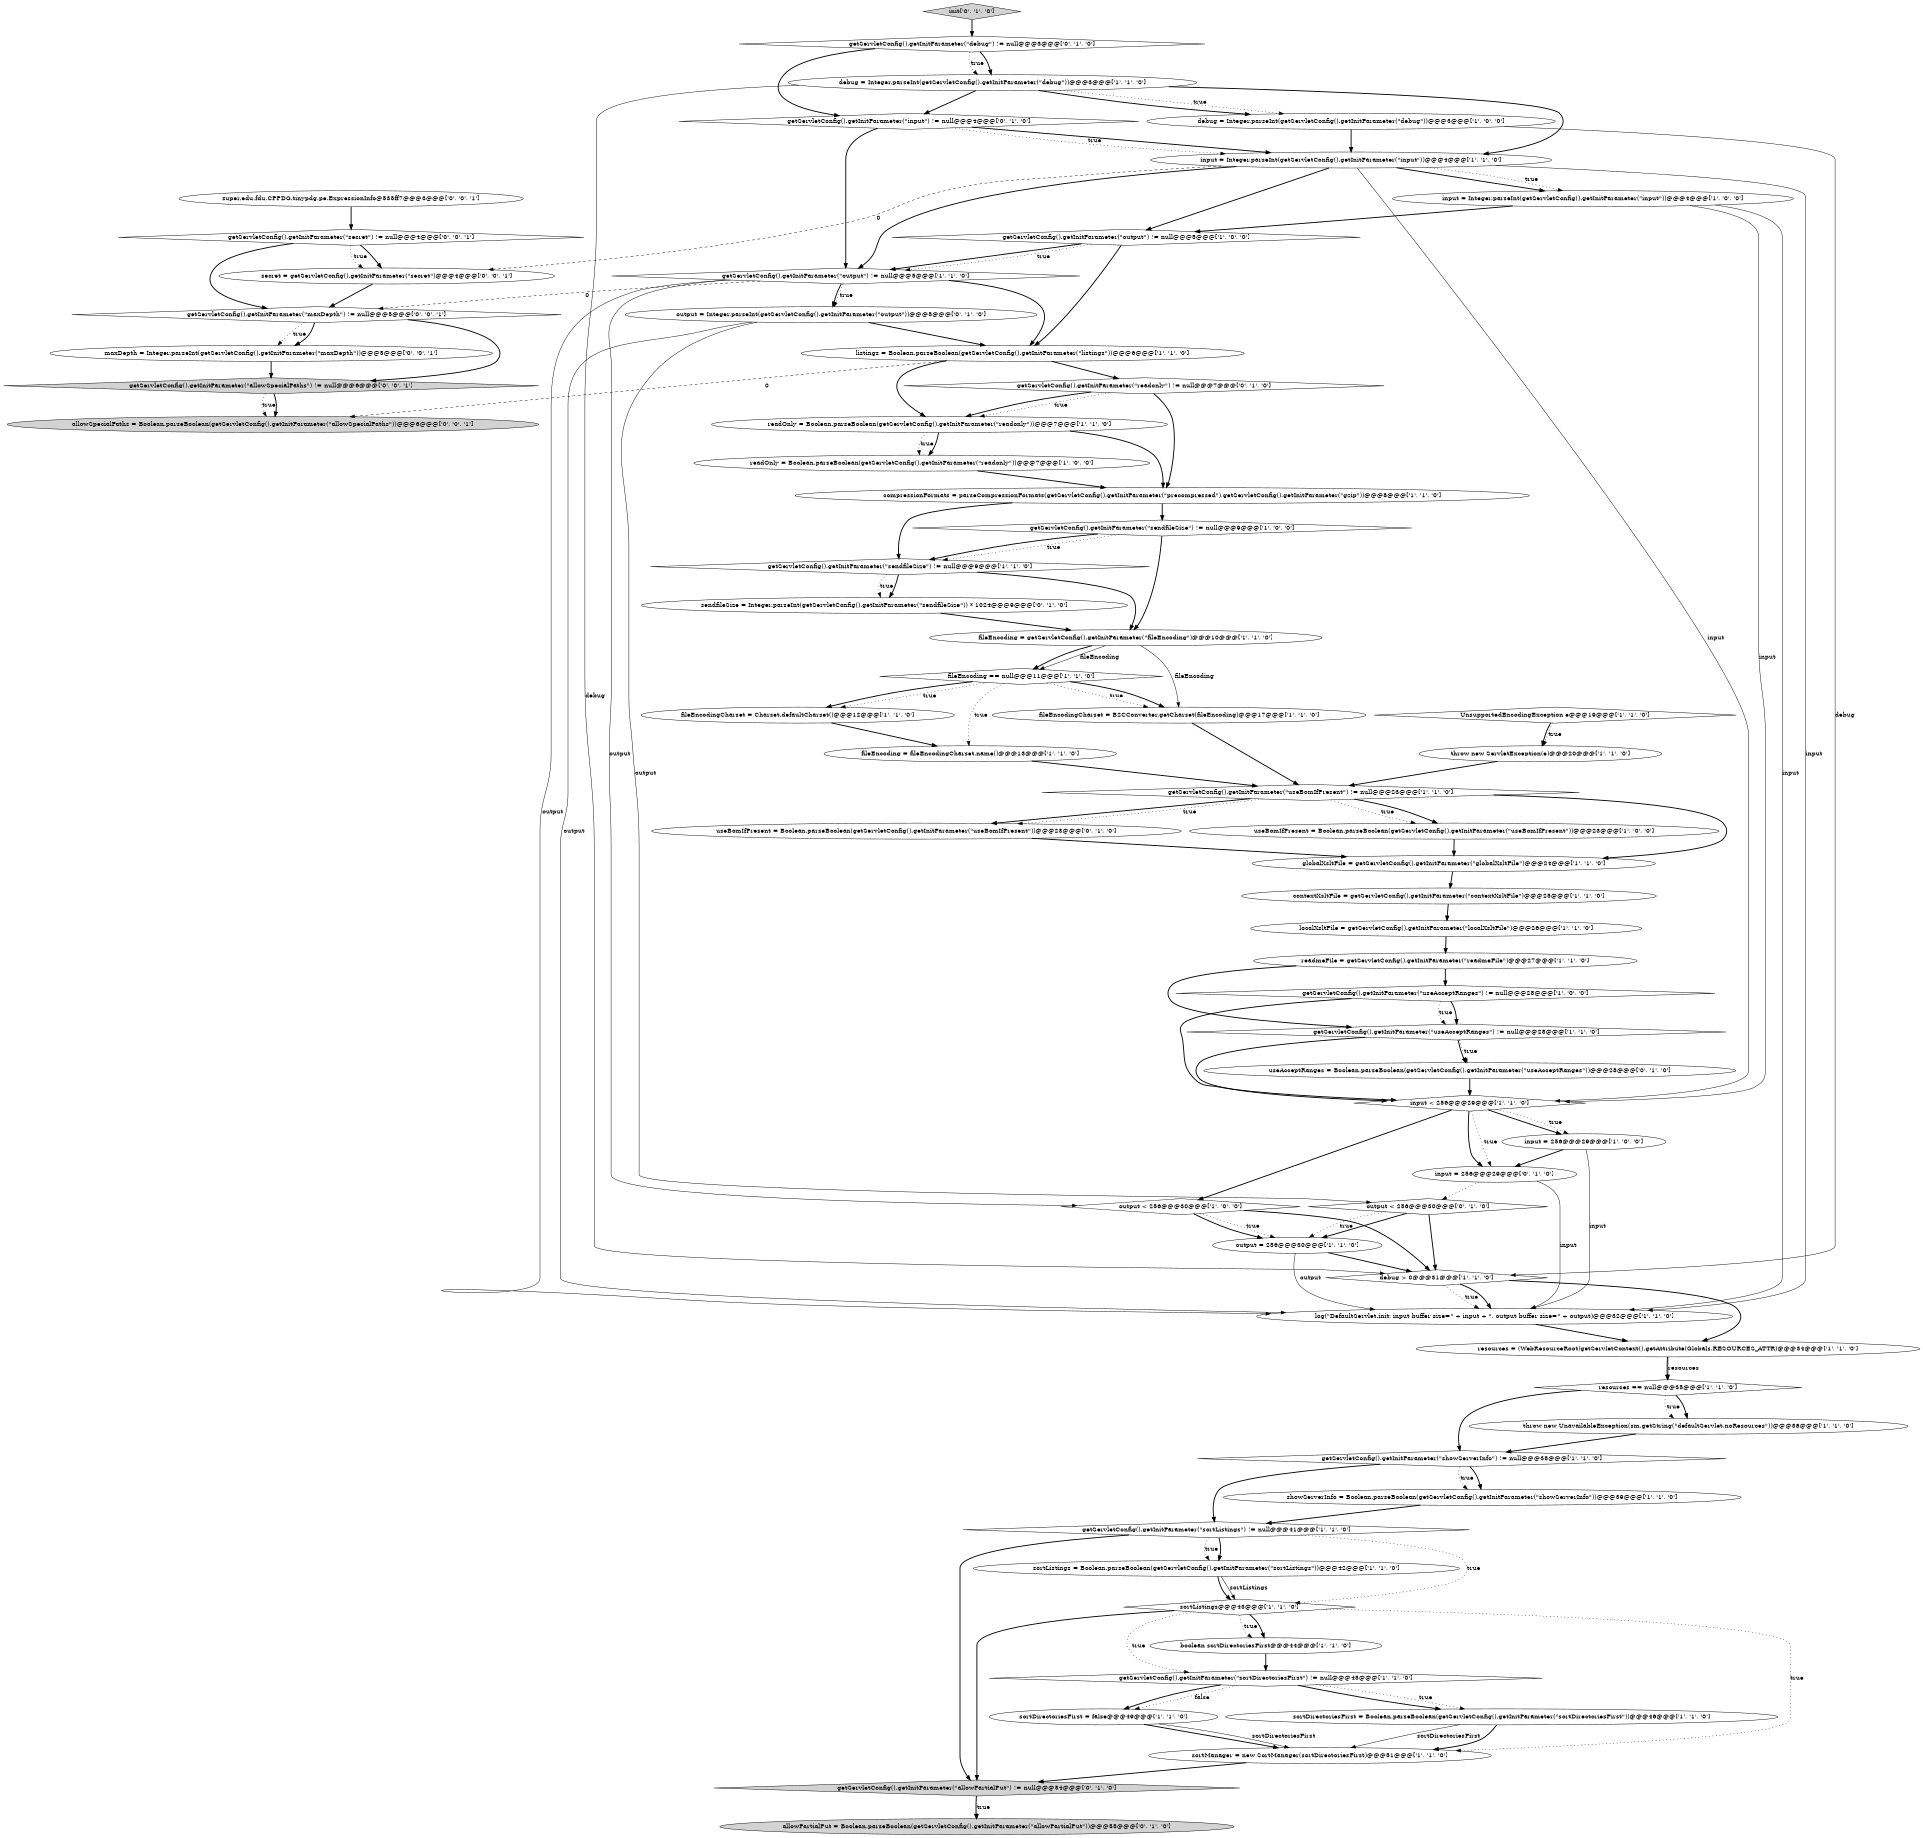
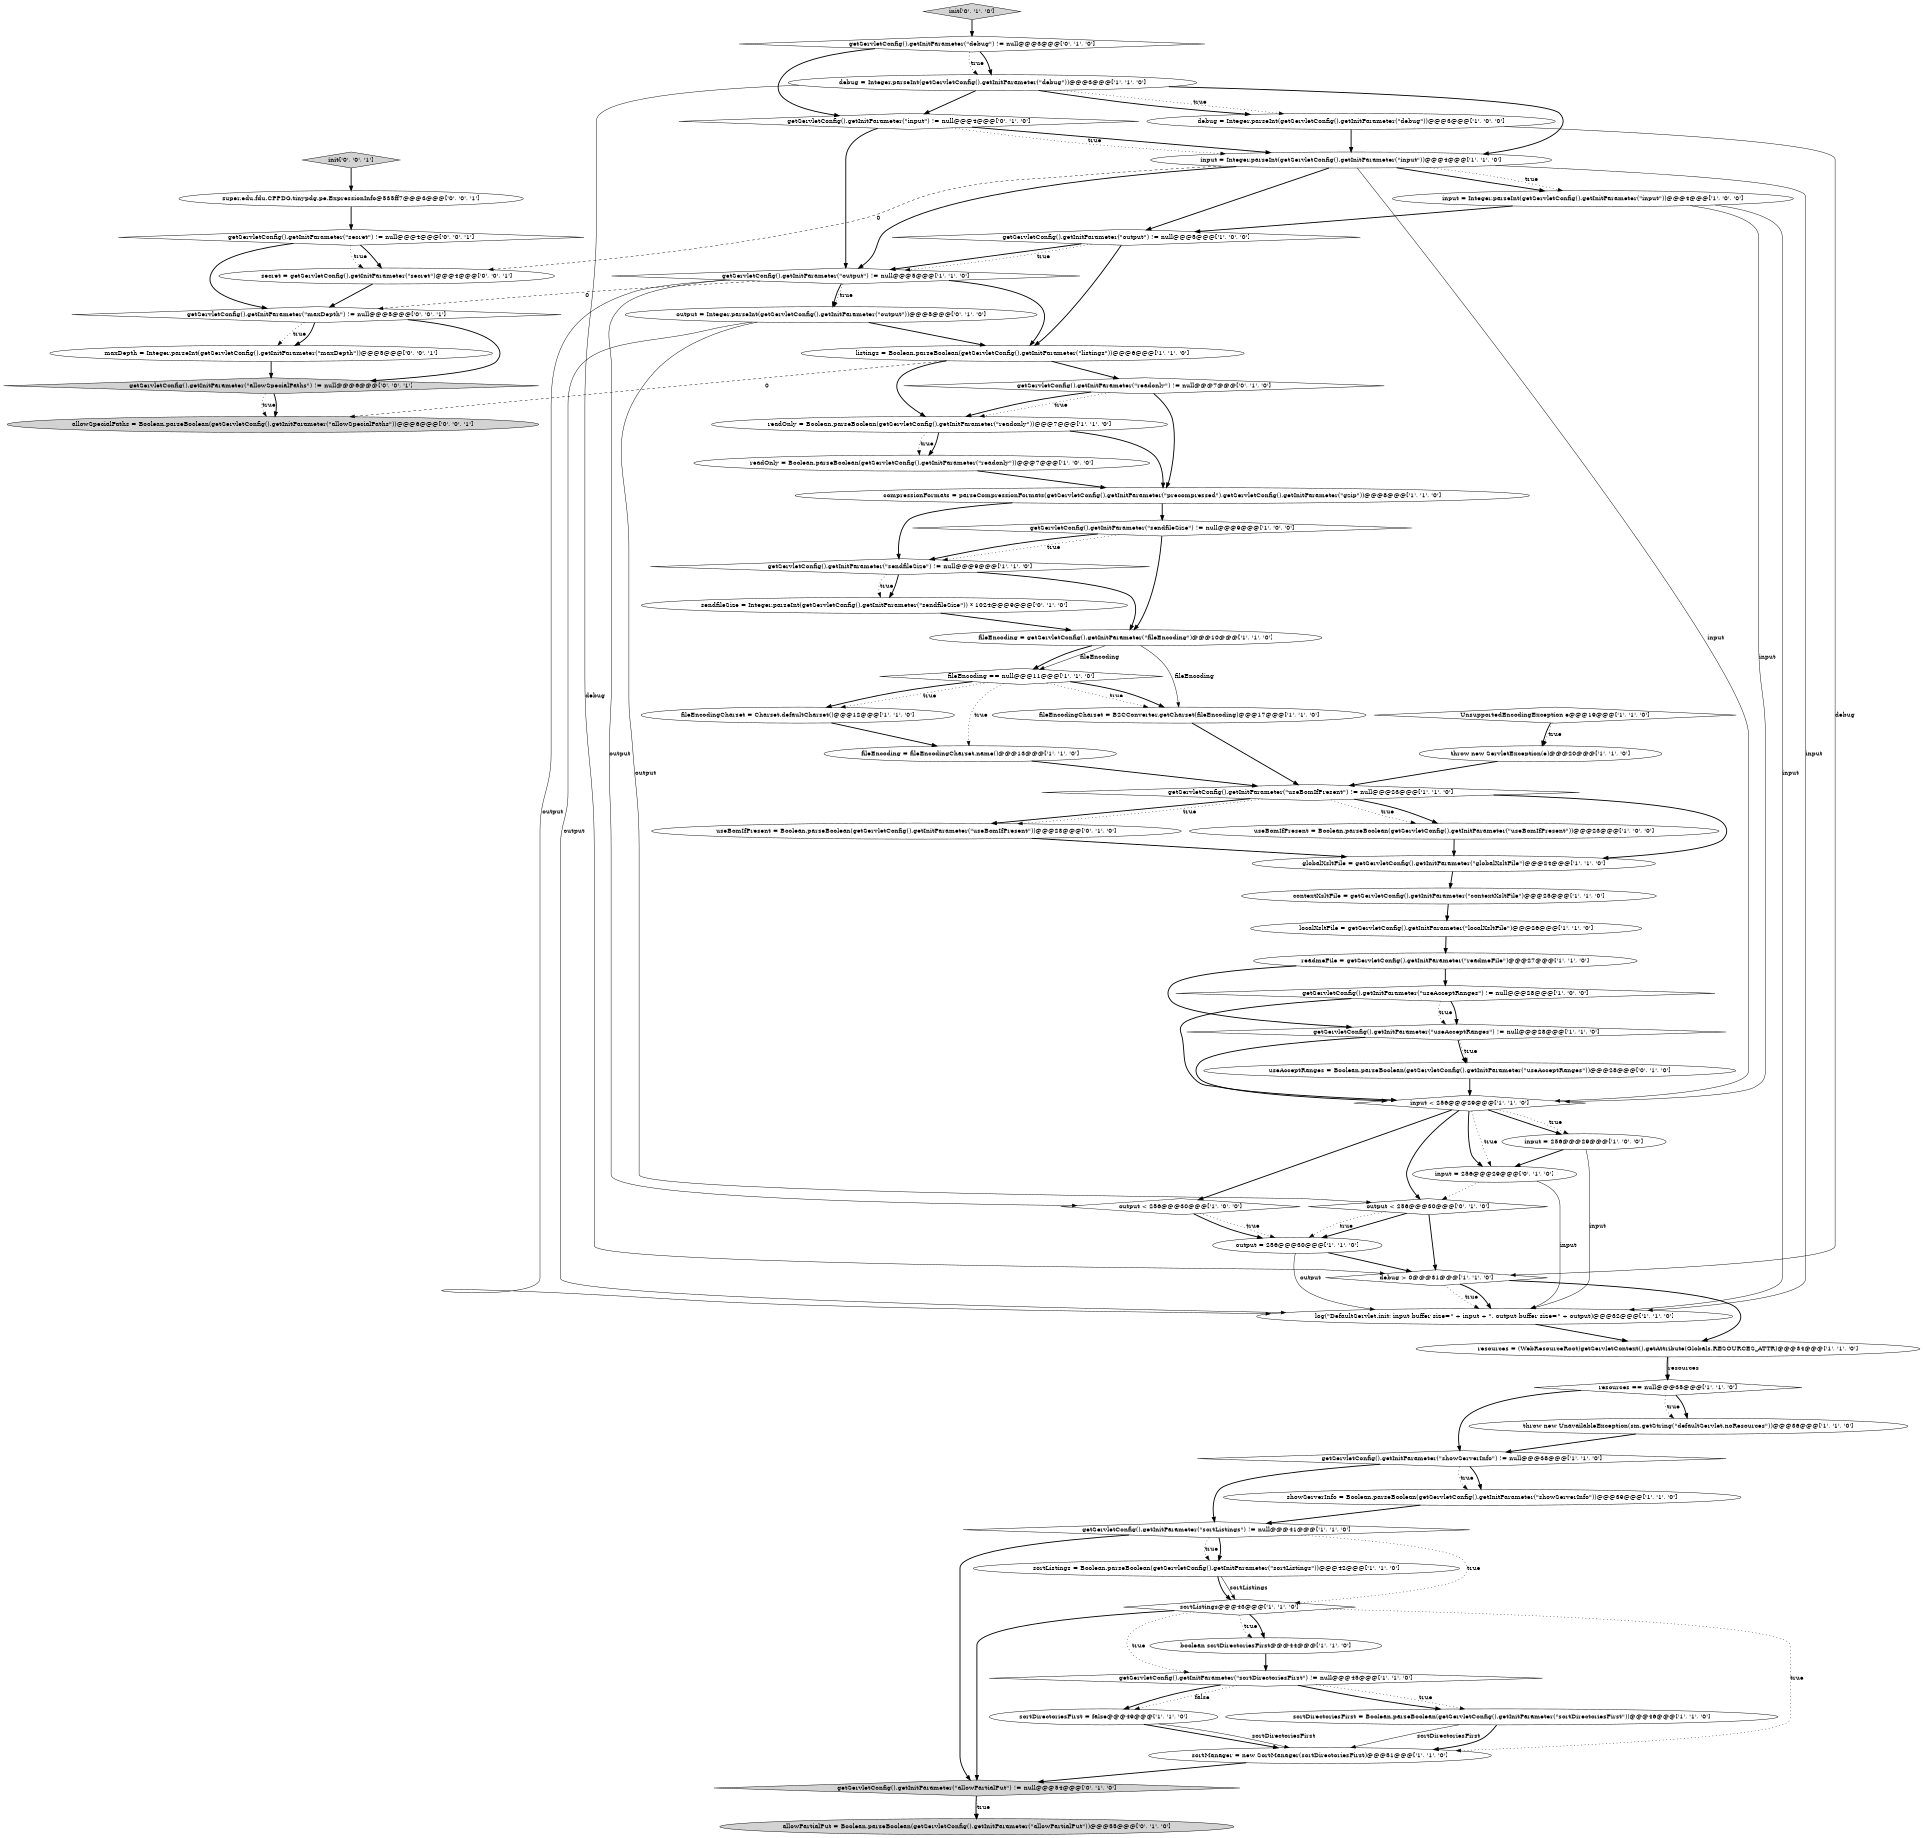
node "init['0', '0', '1']": added
edge "input < 256@@@29@@@['1', '1', '0']" -> "output < 256@@@30@@@['0', '1', '0']": added
edge "output < 256@@@30@@@['1', '0', '0']" -> "debug > 0@@@31@@@['1', '1', '0']": removed
